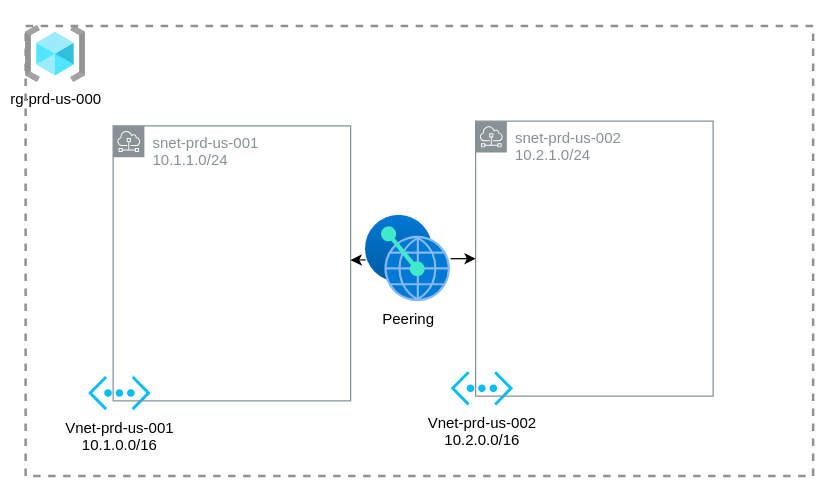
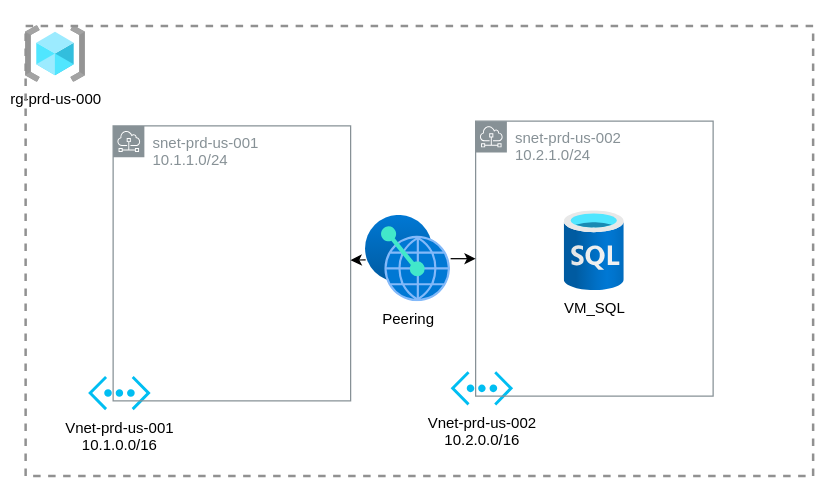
node "VM_SQL": added
